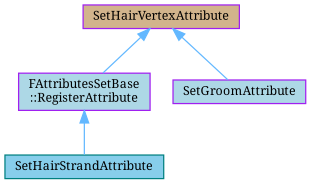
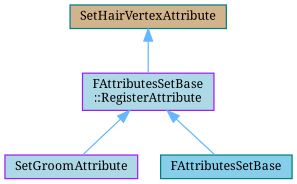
node "SetHairVertexAttribute": color purple -> teal
edge "SetGroomAttribute" -> "SetHairVertexAttribute": now "SetGroomAttribute" -> "FAttributesSetBase ::RegisterAttribute"
node "SetHairStrandAttribute": label "SetHairStrandAttribute" -> "FAttributesSetBase"
